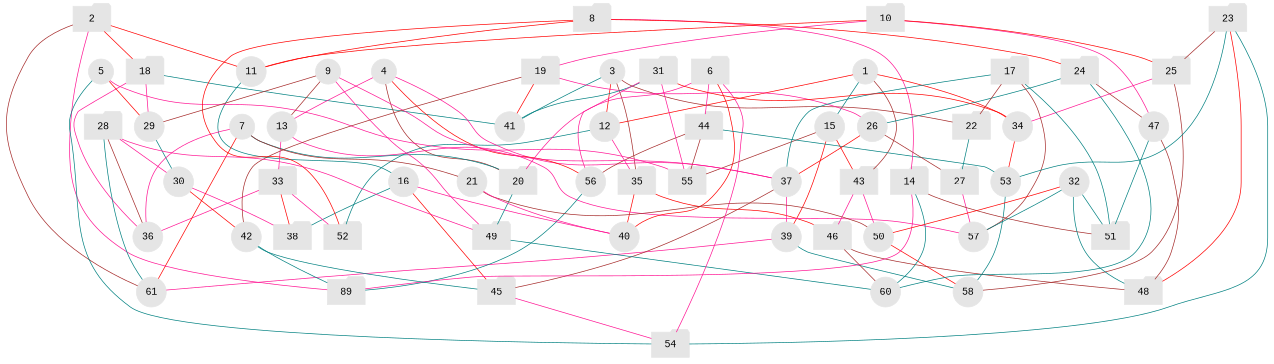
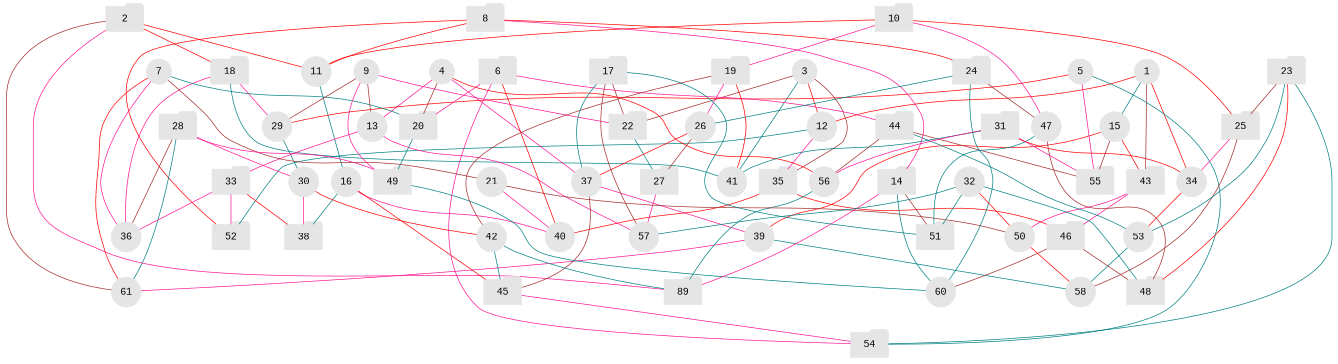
edge "9" -- "37": now "9" -- "22"
